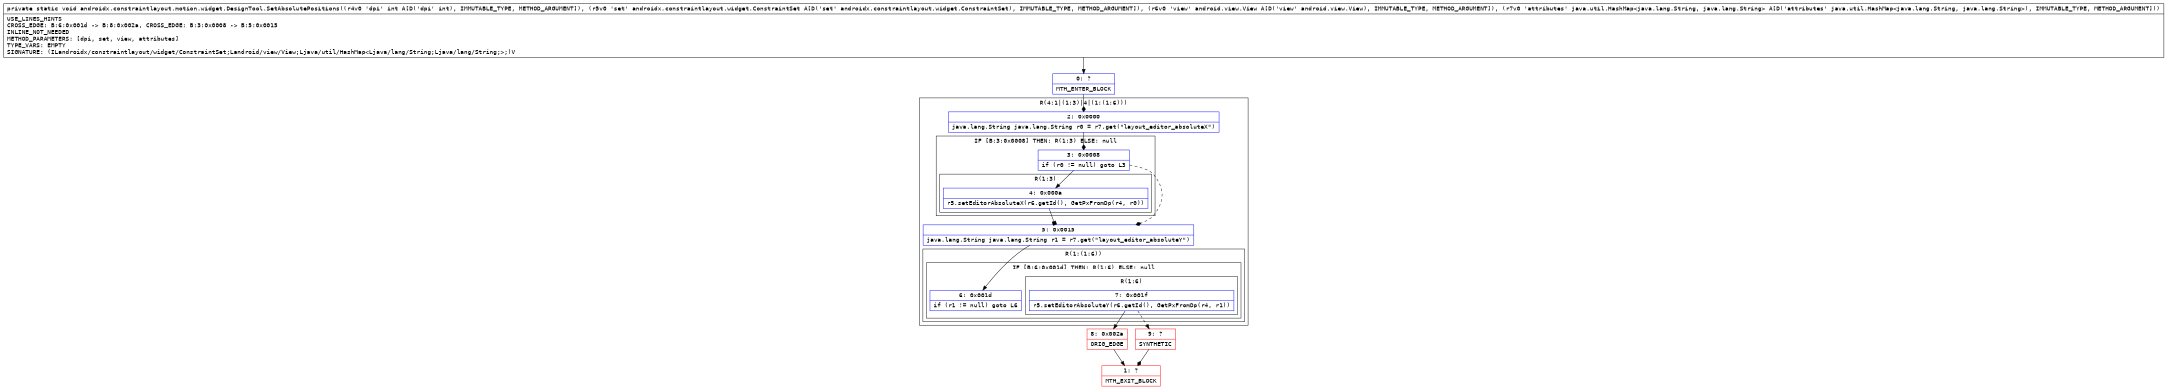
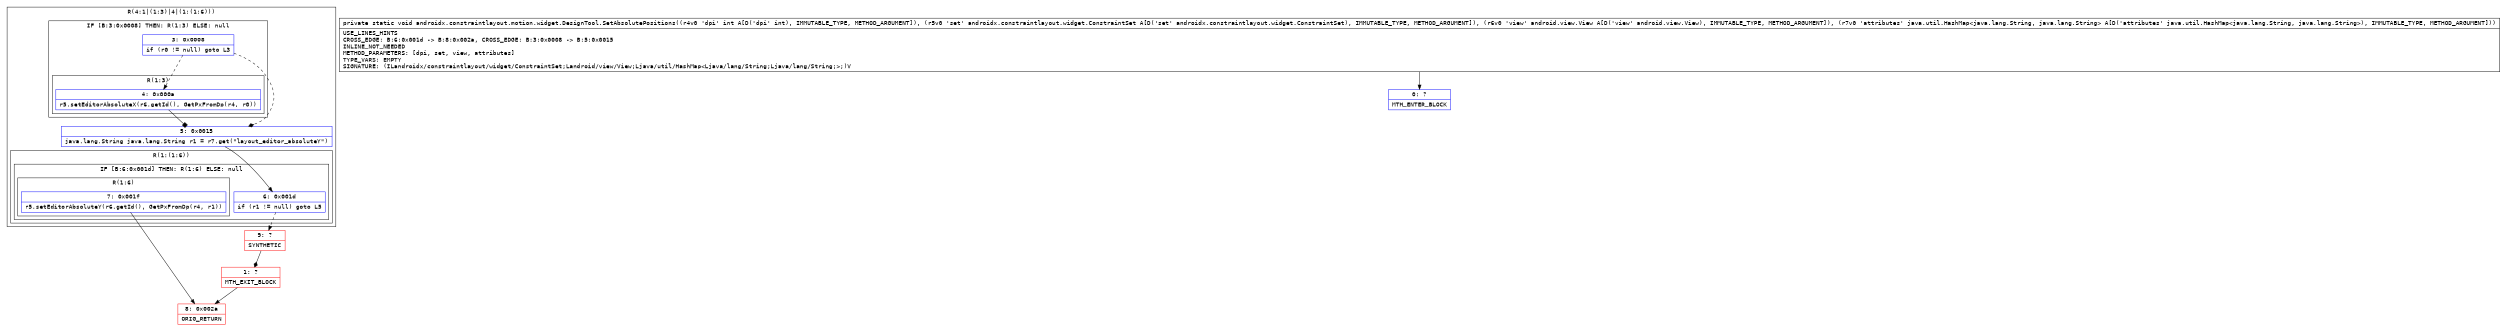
node "2: 0x0000": removed
edge "3: 0x0008" -> "4: 0x000a": style solid -> dashed
node "6: 0x001d": text "if (r1 != null) goto L6" -> "if (r1 != null) goto L5"
edge "7: 0x001f" -> "9: ?": now "6: 0x001d" -> "9: ?"
node "8: 0x002a": text "ORIG_EDGE" -> "ORIG_RETURN"
edge "8: 0x002a" -> "1: ?": reversed
